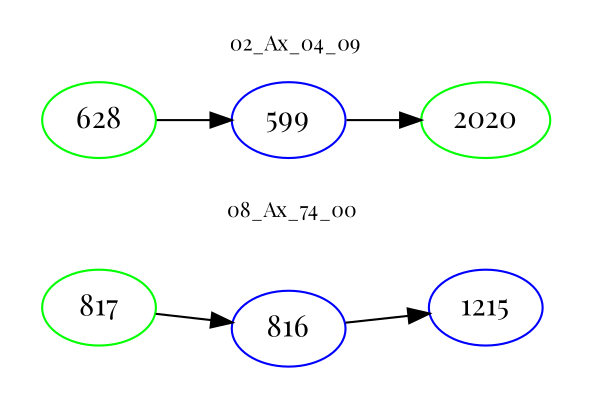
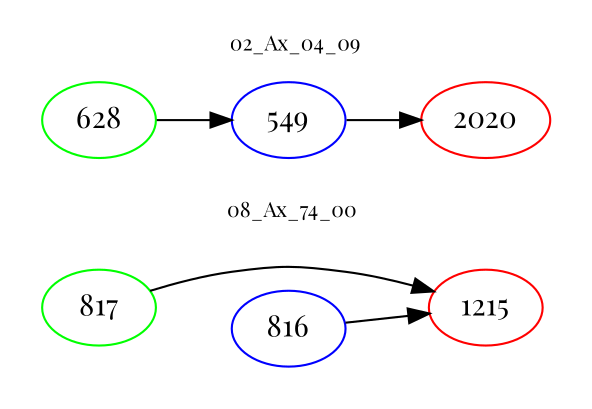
node "599": label "599" -> "549"
node "2020": color green -> red
node "1215": color blue -> red
edge "817" -> "816": now "817" -> "1215"
